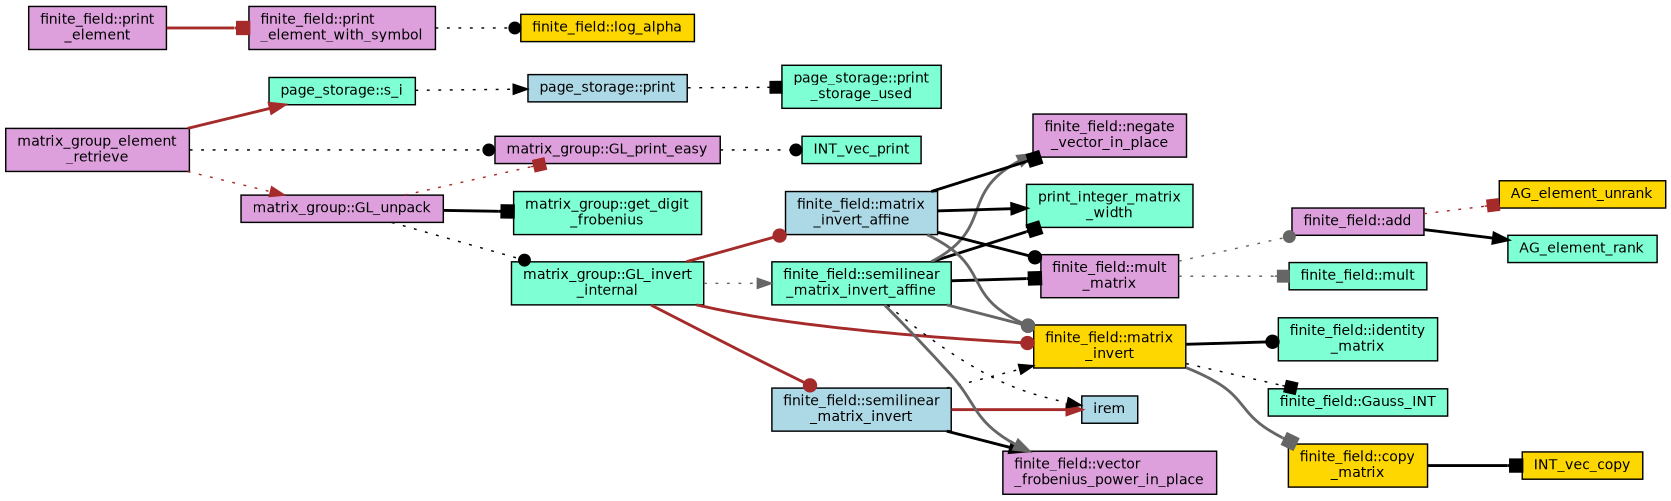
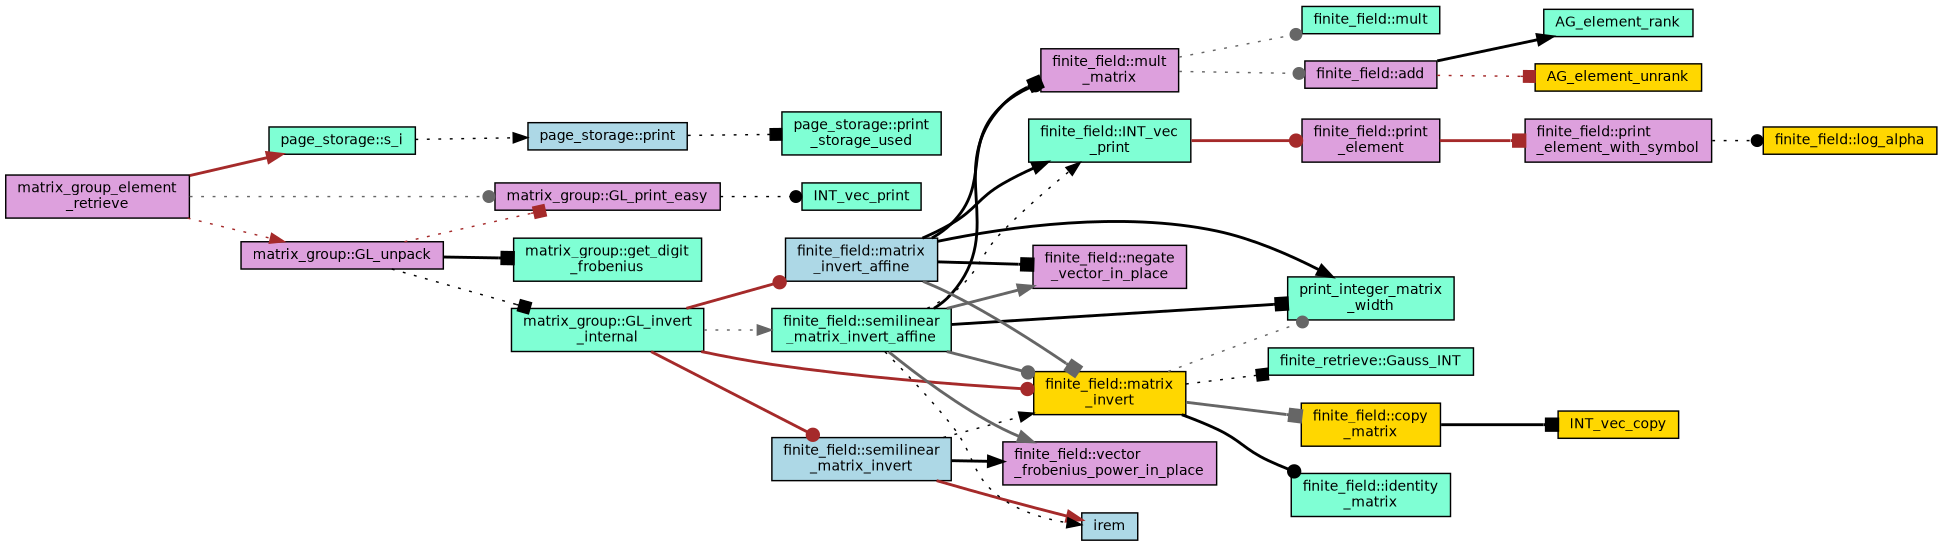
node "finite_field::INT_vec _print": added
edge "matrix_group_element _retrieve" -> "matrix_group::GL_print_easy": color black -> gray40
edge "matrix_group::GL_unpack" -> "matrix_group::GL_invert _internal": arrowhead dot -> box
edge "finite_field::matrix _invert_affine" -> "finite_field::matrix _invert": arrowhead dot -> box
edge "finite_field::mult _matrix" -> "finite_field::mult": arrowhead box -> dot
edge "finite_field::matrix _invert" -> "print_integer_matrix _width": added
node "finite_field::Gauss_INT": label "finite_field::Gauss_INT" -> "finite_retrieve::Gauss_INT"
